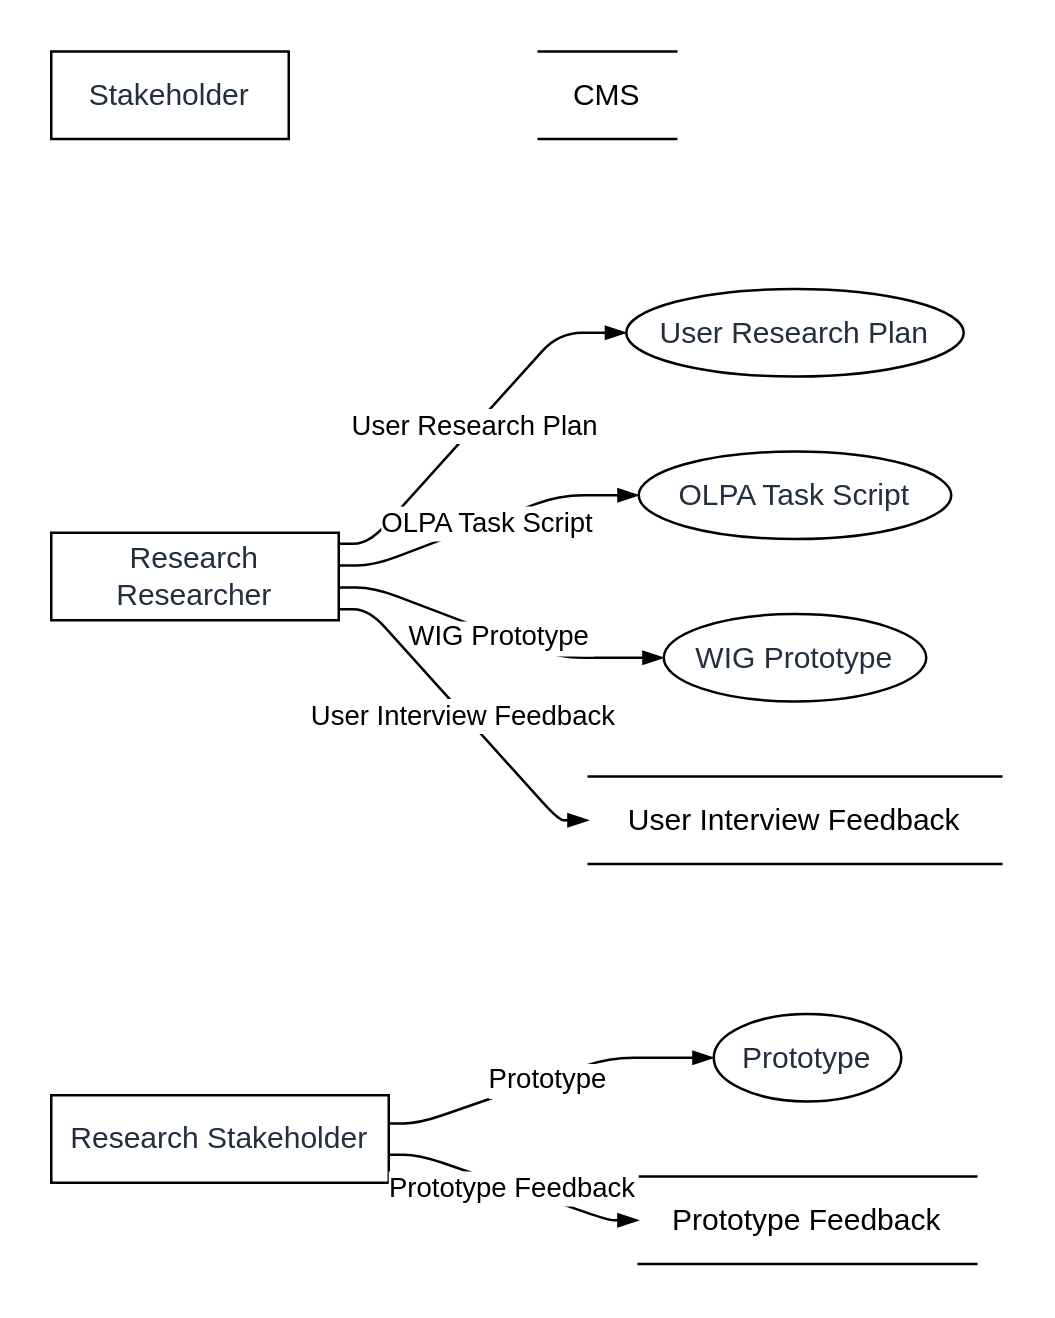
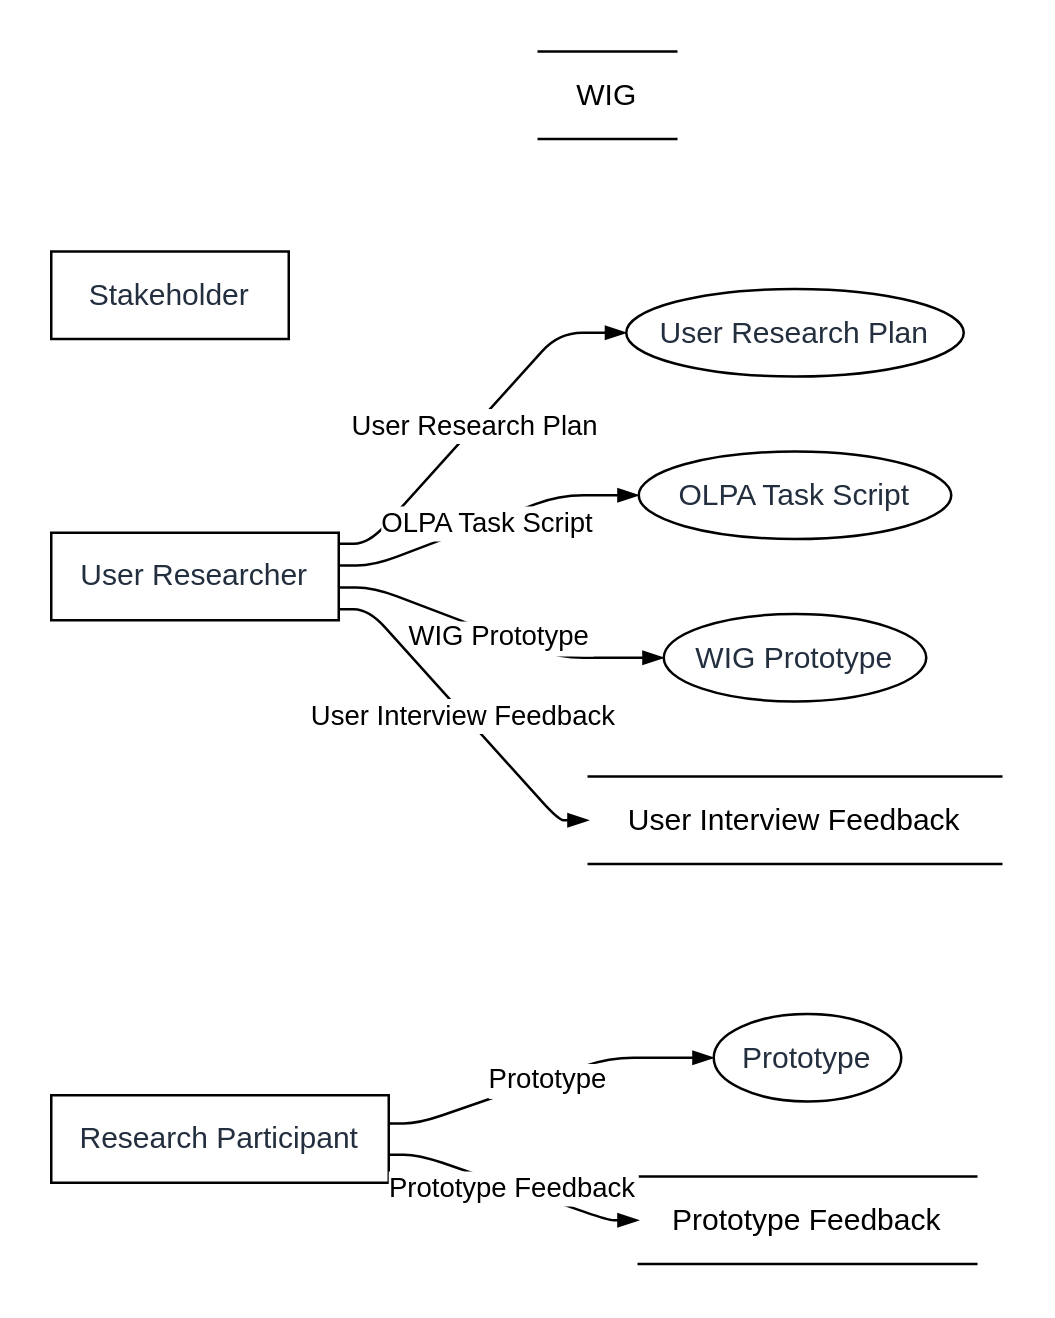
node "Stakeholder": moved (170, 95) -> (170, 295)
node "CMS": label "CMS" -> "WIG"
node "Research Researcher": label "Research Researcher" -> "User Researcher"
node "Research Stakeholder": label "Research Stakeholder" -> "Research Participant"
